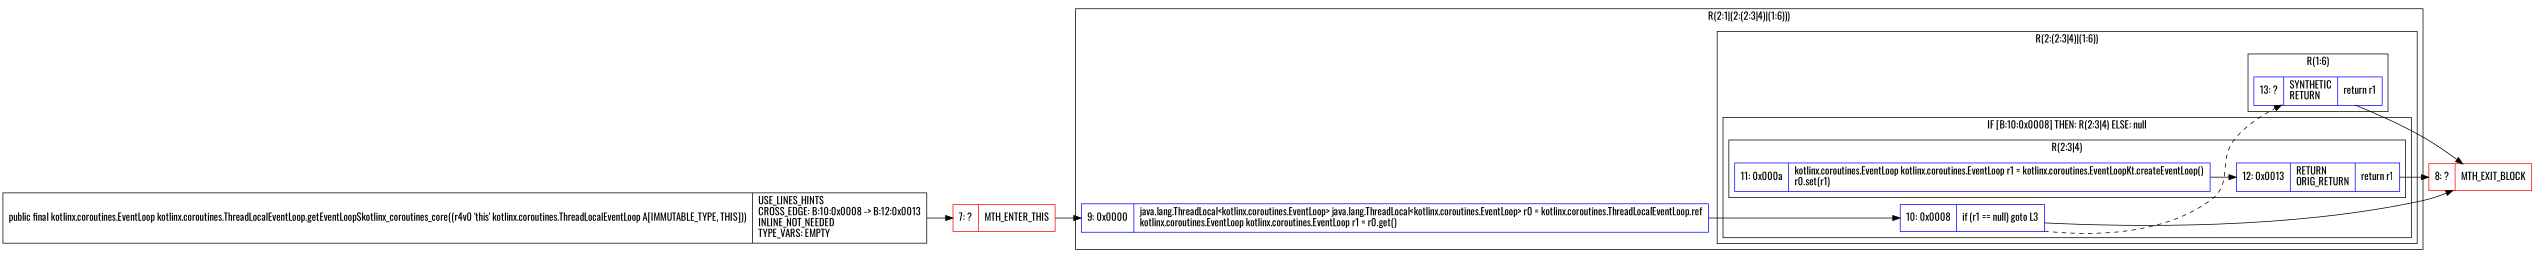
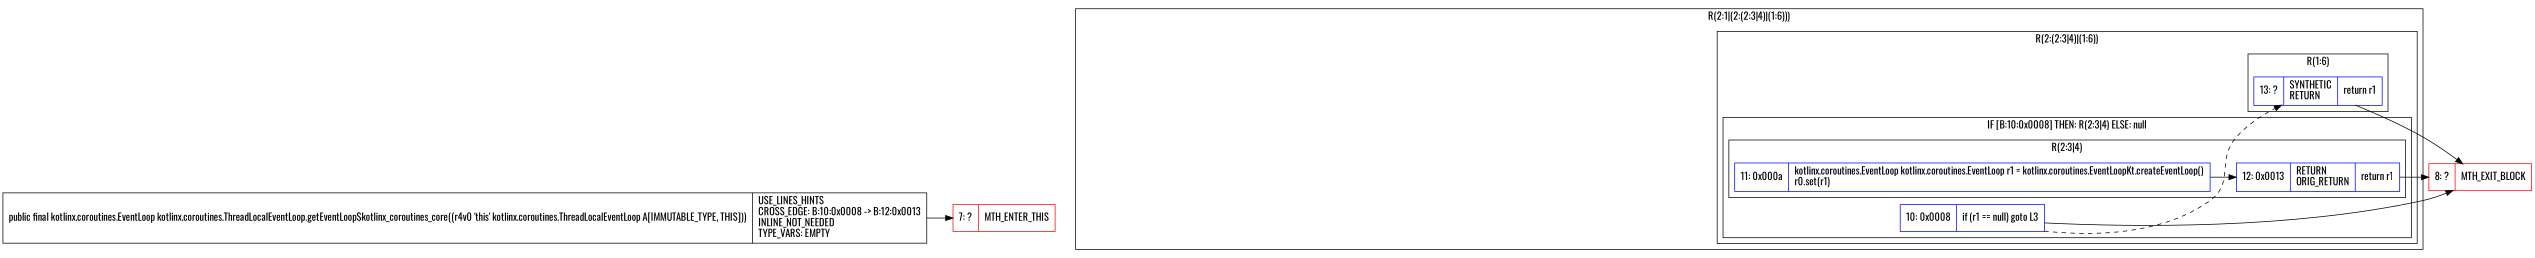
node "9: 0x0000": removed
